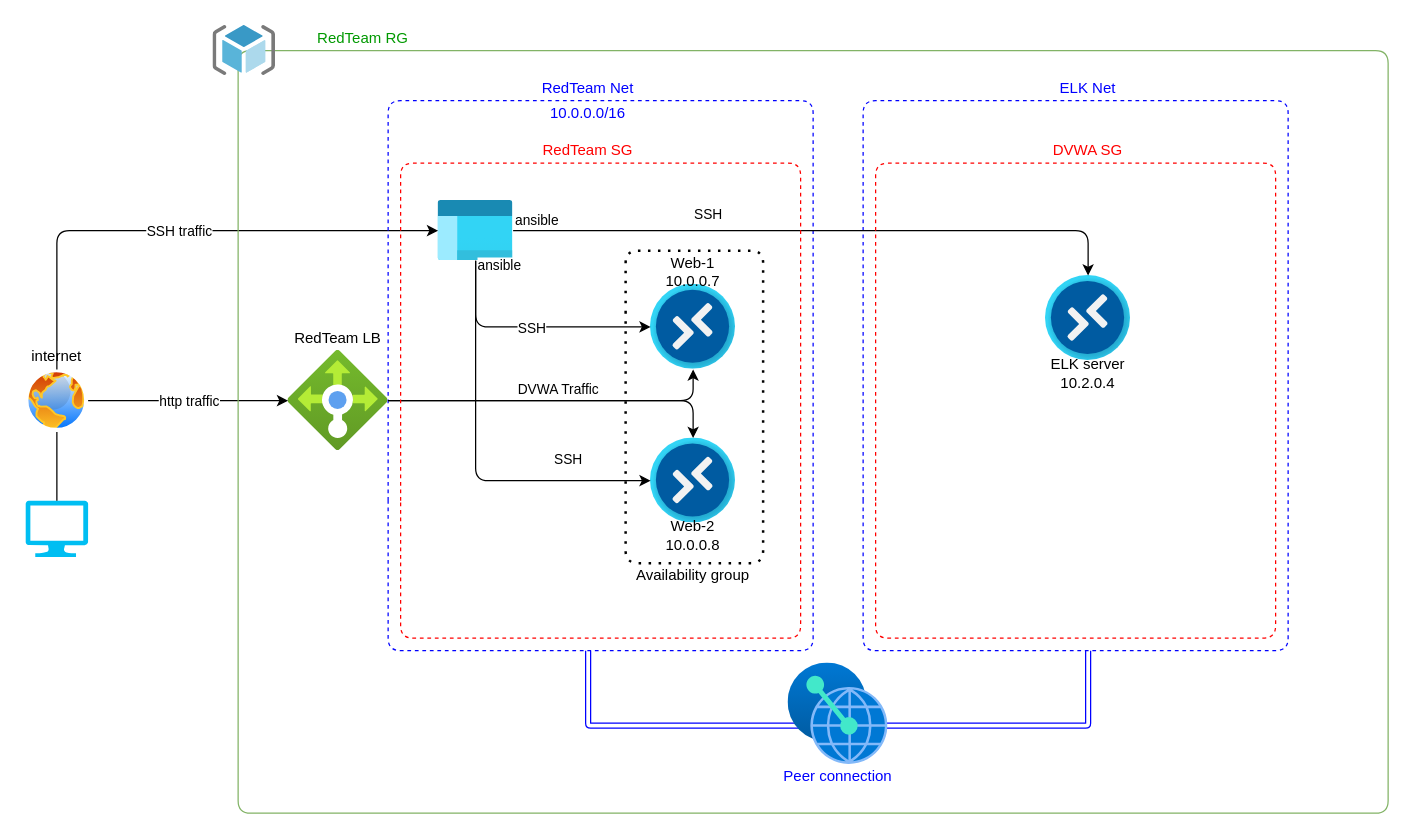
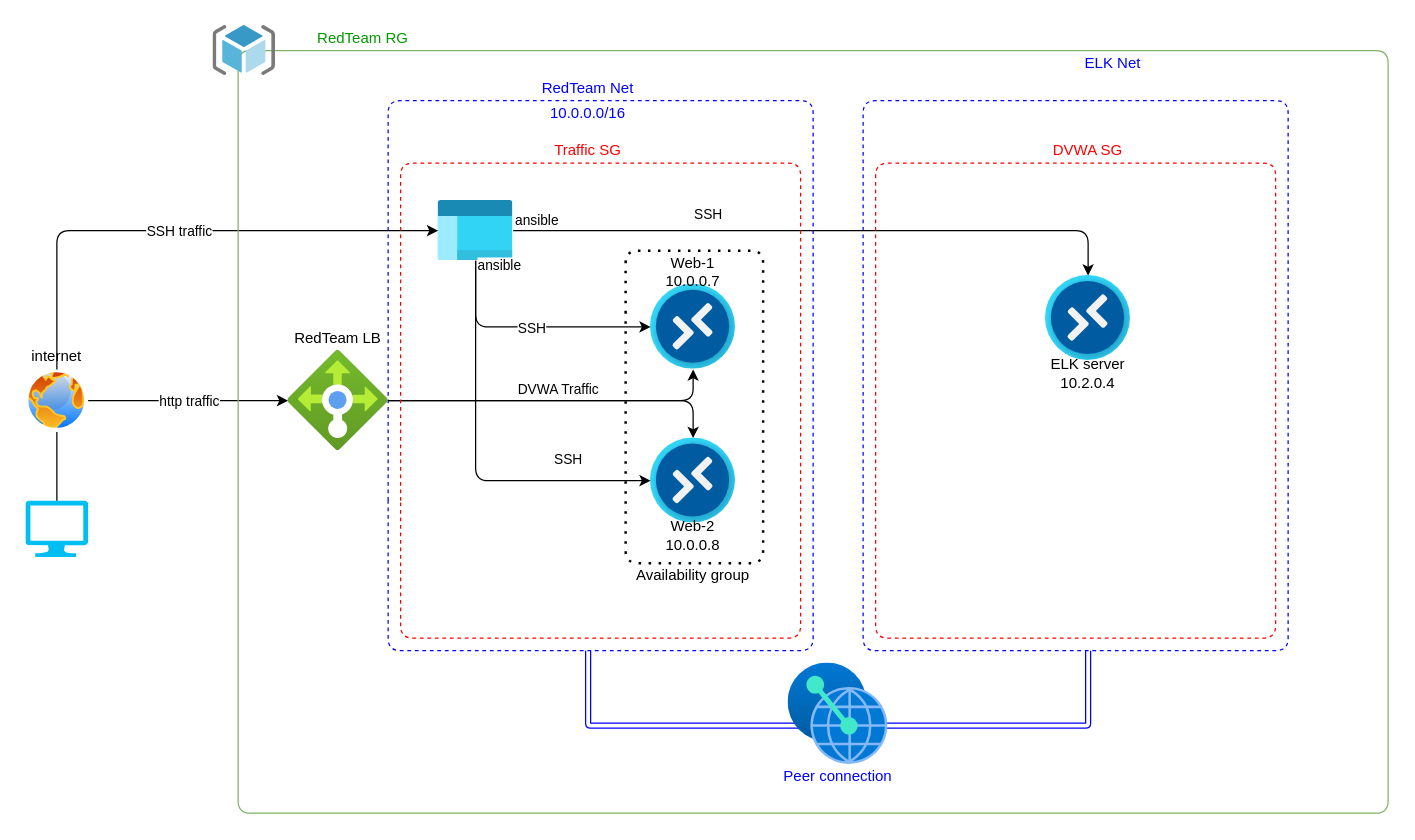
node "ELK Net": moved (1088, 88) -> (1113, 63)
node "RedTeam SG": label "RedTeam SG" -> "Traffic SG"
